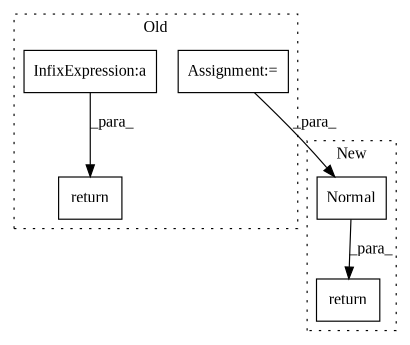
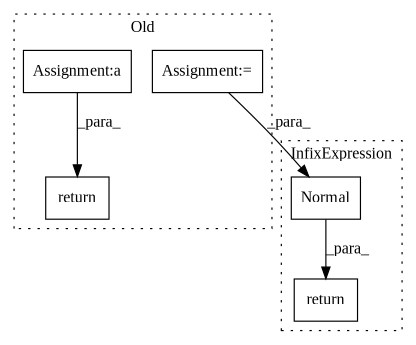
node "InfixExpression:a": label "InfixExpression:a" -> "Assignment:a"
cluster "New": label "New" -> "InfixExpression"
